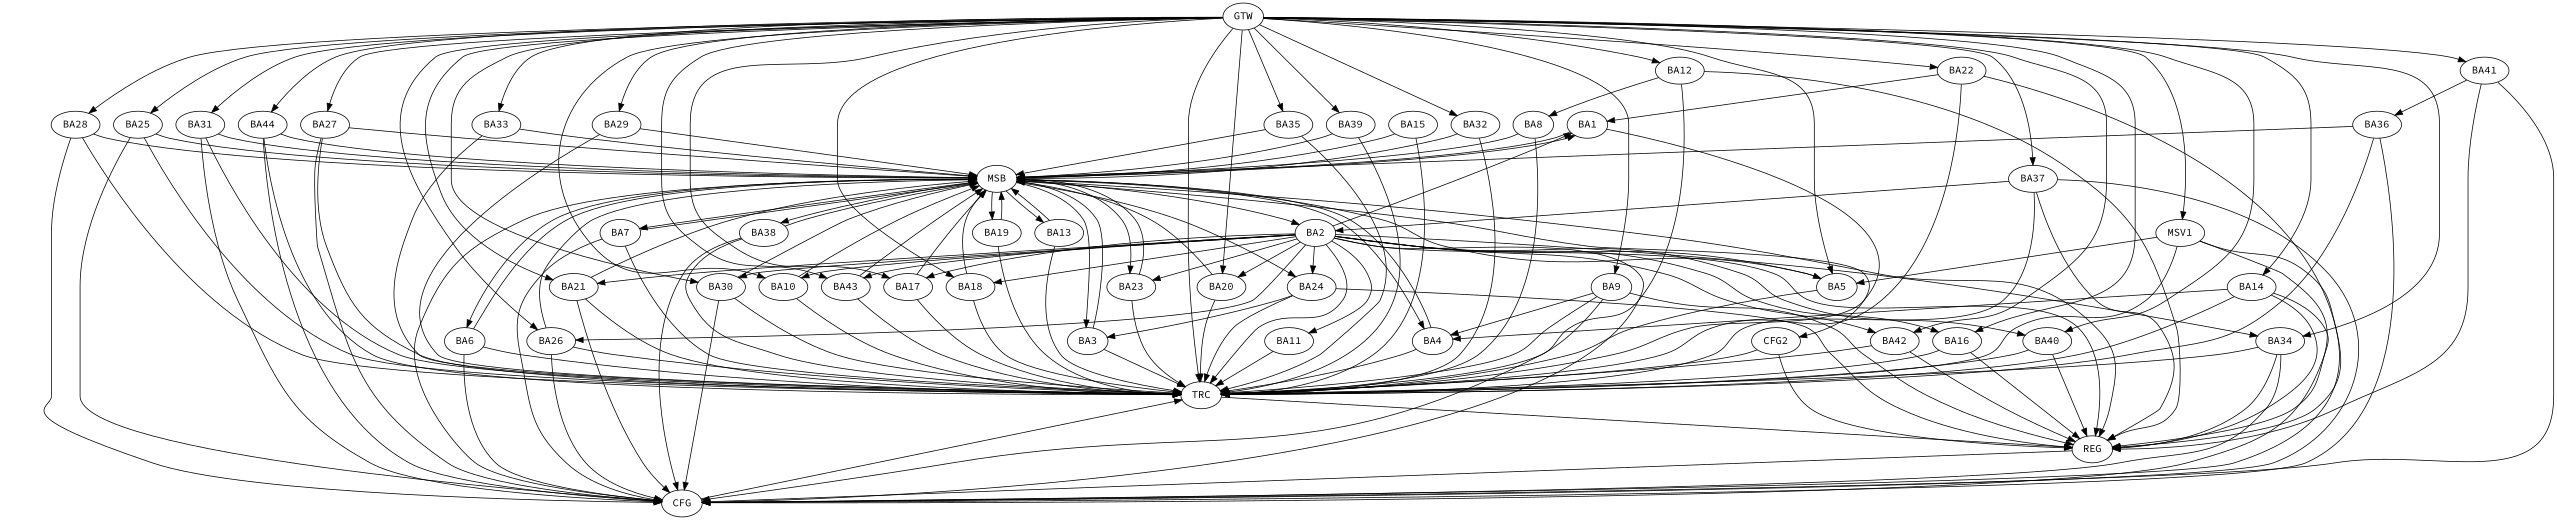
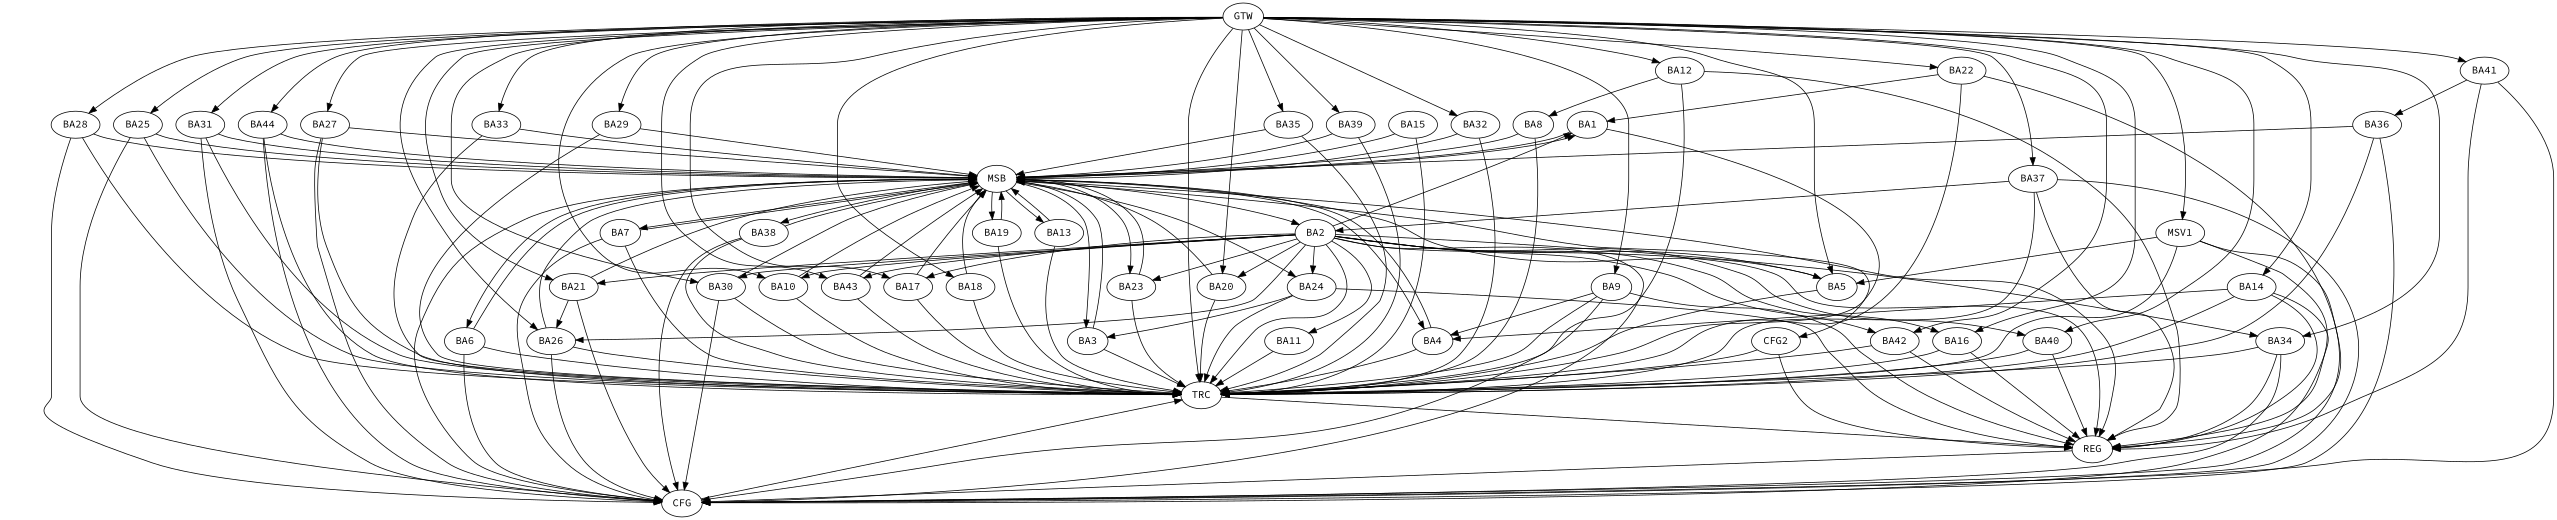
edge "BA2" -> "BA18": removed
edge "BA21" -> "TRC": now "BA21" -> "BA26"
